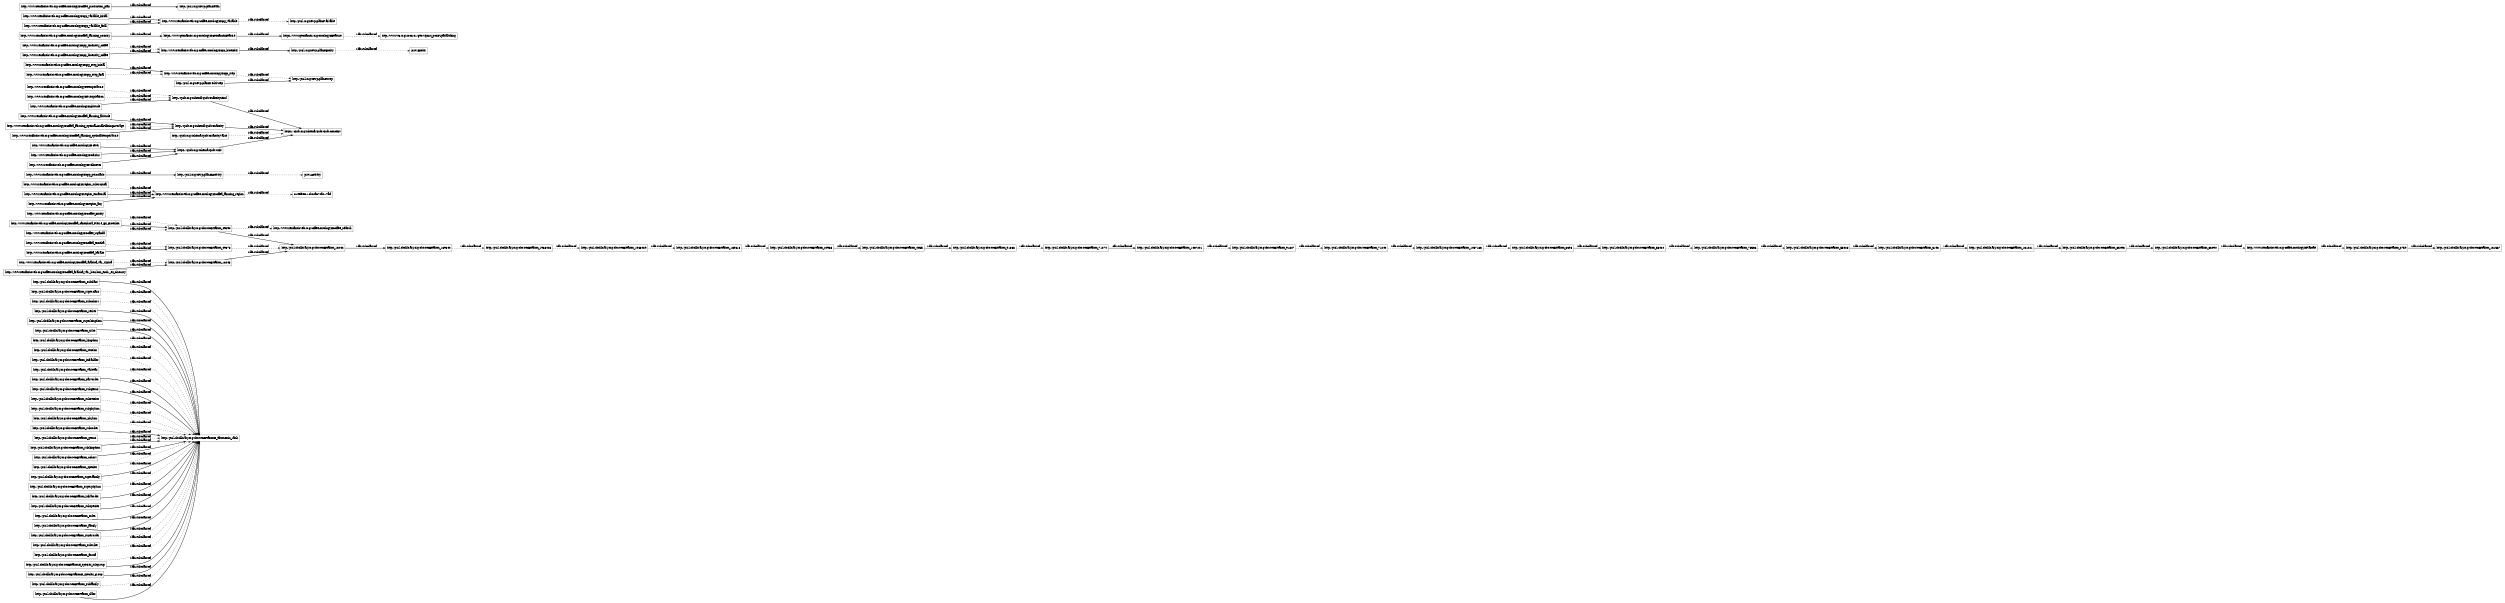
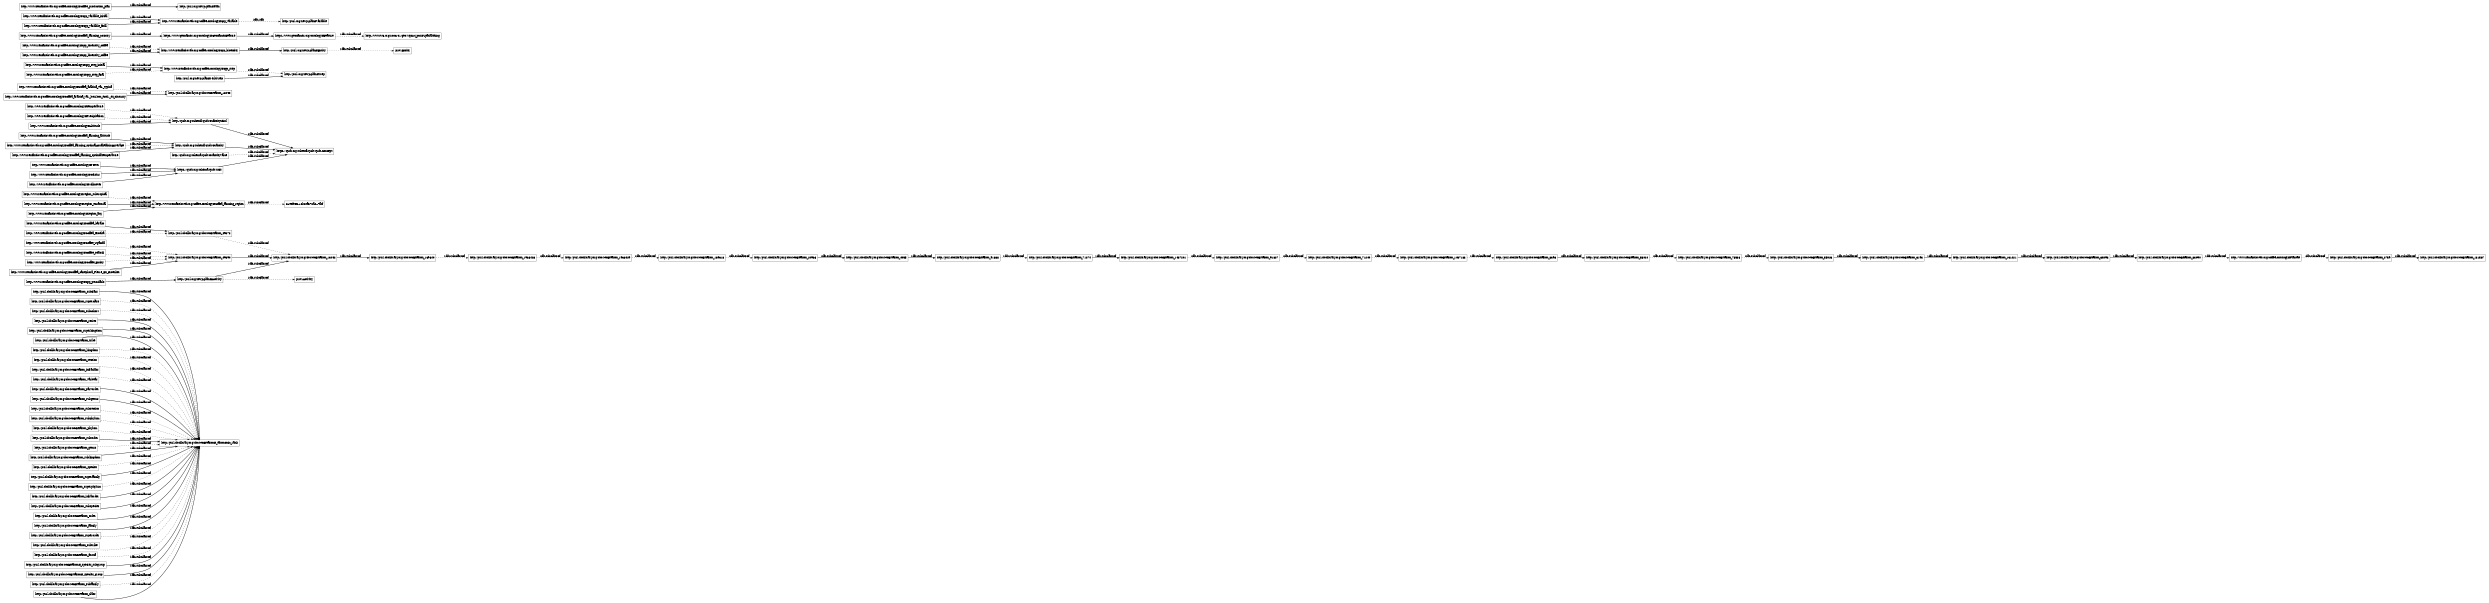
edge "http://www.semanticweb.org/coffee-ontology#cpp_variable" -> "http://purl.org/net/p-plan#Variable": label "rdfs:subClassOf" -> "rdfs:rdfs"
edge "http://purl.obolibrary.org/obo/NCBITaxon_49390" -> "http://www.semanticweb.org/coffee-ontology#Coffee_Niaouli": reversed
edge "http://purl.obolibrary.org/obo/NCBITaxon_13443" -> "http://purl.obolibrary.org/obo/NCBITaxon_13442": now "http://purl.org/net/p-plan#Activity" -> "http://purl.obolibrary.org/obo/NCBITaxon_13442"
node "http://purl.obolibrary.org/obo/NCBITaxon_cohort": removed
